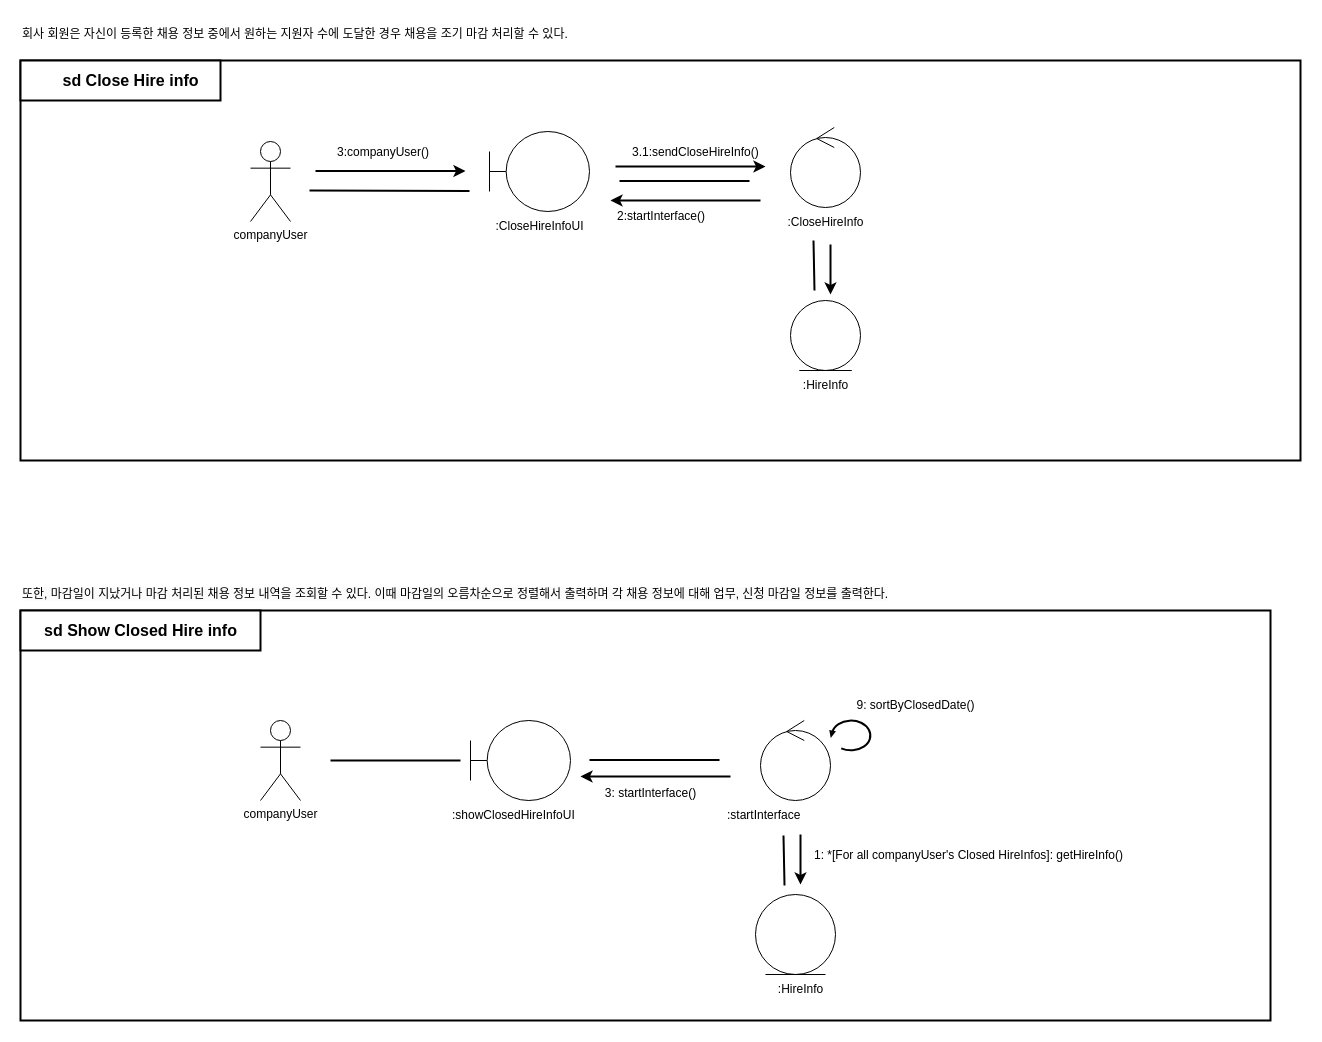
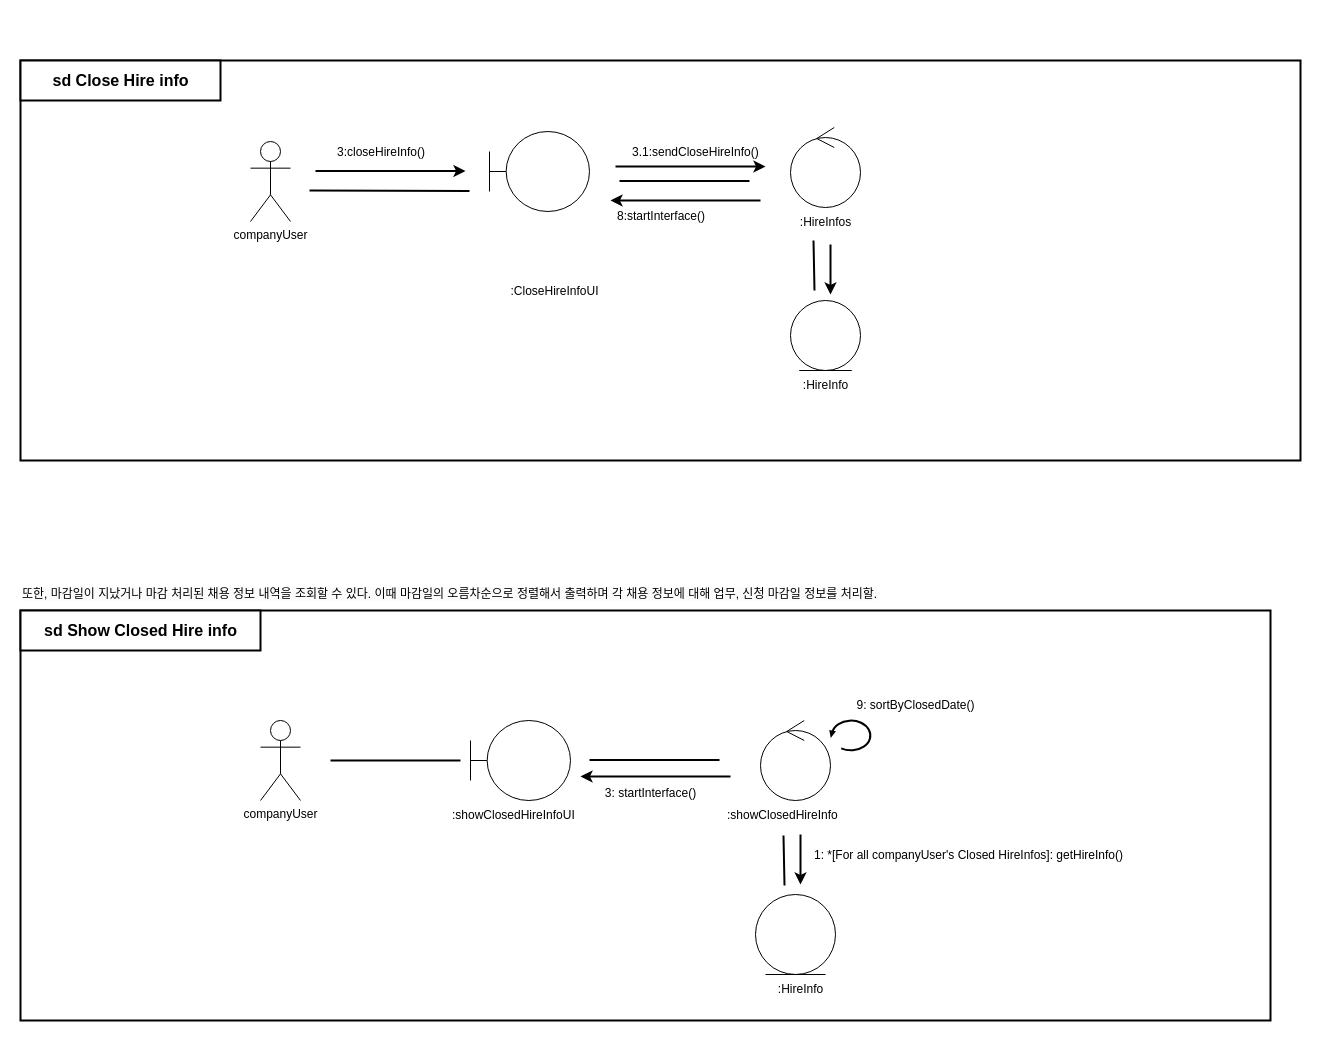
node "회사 회원은 자신이 등록한 채용 정보 중에서 원하는 지원자 수에 도달한 경우 채용을 조기 마감 처리할 수 있다.": removed
node "sd Close Hire info": moved (131, 81) -> (121, 81)
node "3:companyUser()": label "3:companyUser()" -> "3:closeHireInfo()"
node "2:startInterface()": label "2:startInterface()" -> "8:startInterface()"
node ":CloseHireInfo": label ":CloseHireInfo" -> ":HireInfos"
node ":CloseHireInfoUI": moved (540, 227) -> (555, 292)
node "또한, 마감일이 지났거나 마감 처리된 채용 정보 내역을 조회할 수 있다. 이때 마감일의 오름차순으로 정렬해서 출력하며 각 채용 정보에 대해 업무, 신청 마감일 정보를 출력한다.": label "또한, 마감일이 지났거나 마감 처리된 채용 정보 내역을 조회할 수 있다. 이때 마감일의 오름차순으로 정렬해서 출력하며 각 채용 정보에 대해 업무, 신청 마감일 정보를 출력한다." -> "또한, 마감일이 지났거나 마감 처리된 채용 정보 내역을 조회할 수 있다. 이때 마감일의 오름차순으로 정렬해서 출력하며 각 채용 정보에 대해 업무, 신청 마감일 정보를 처리할."
node ":startInterface": label ":startInterface" -> ":showClosedHireInfo"
